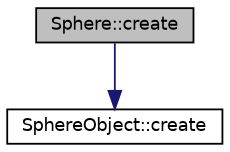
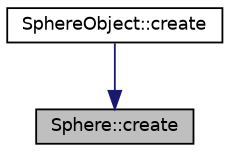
edge "Sphere::create" -> "SphereObject::create": reversed
